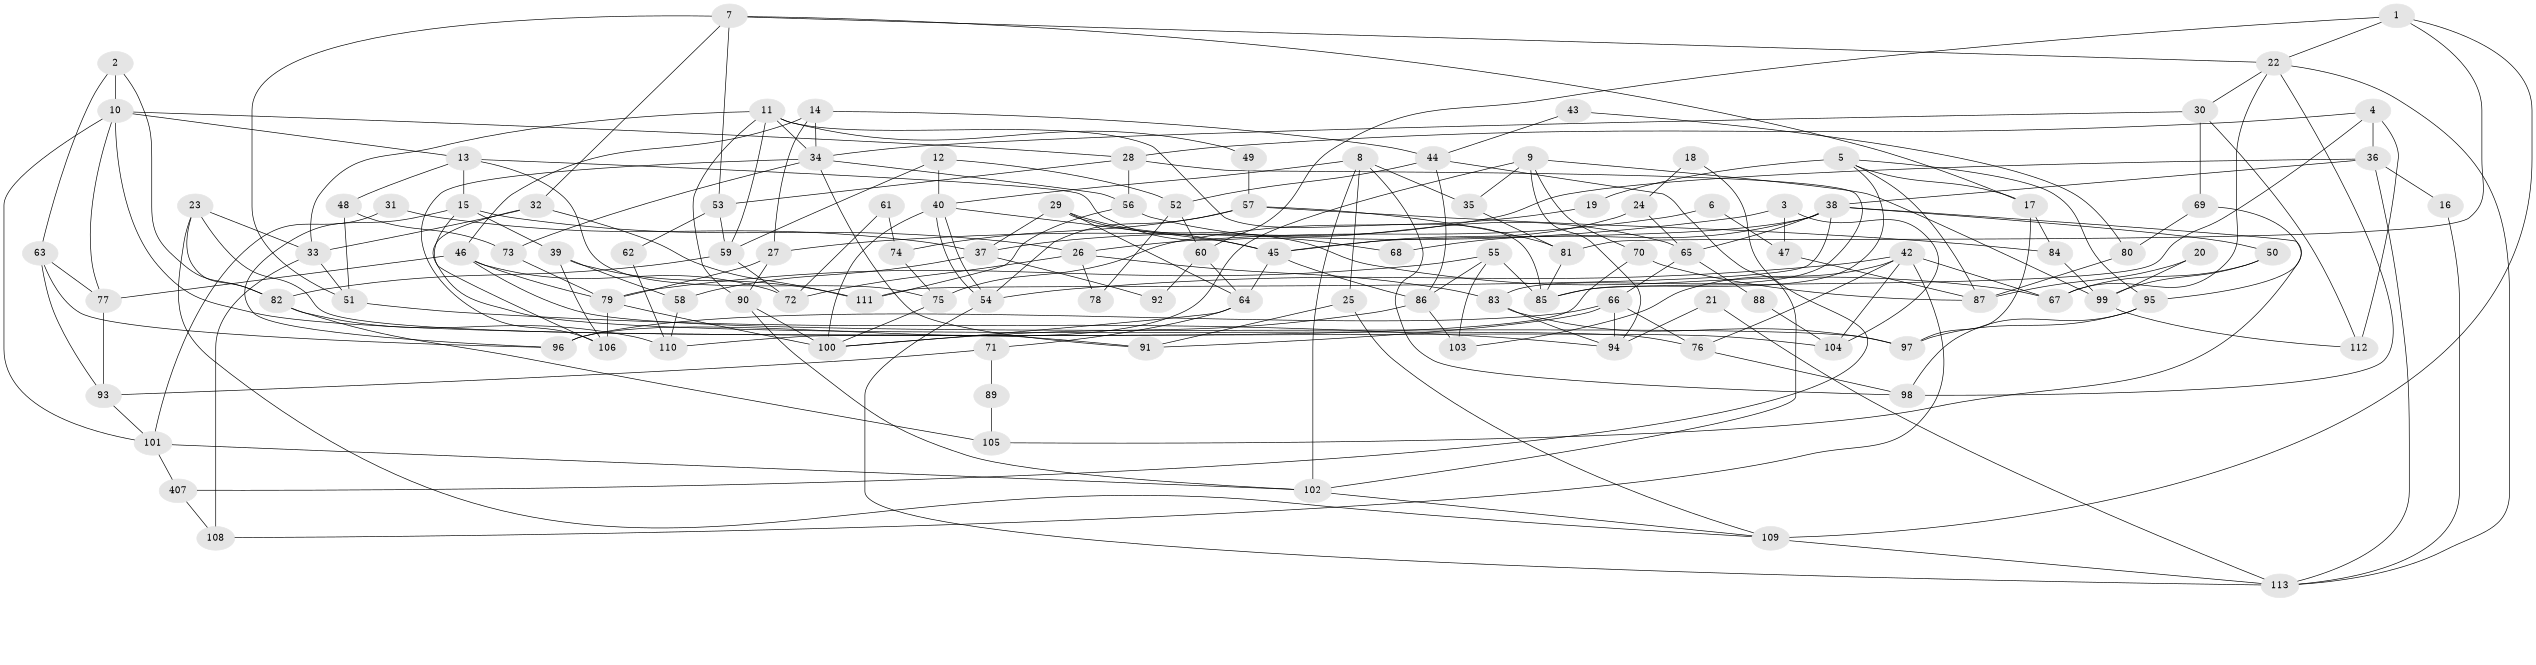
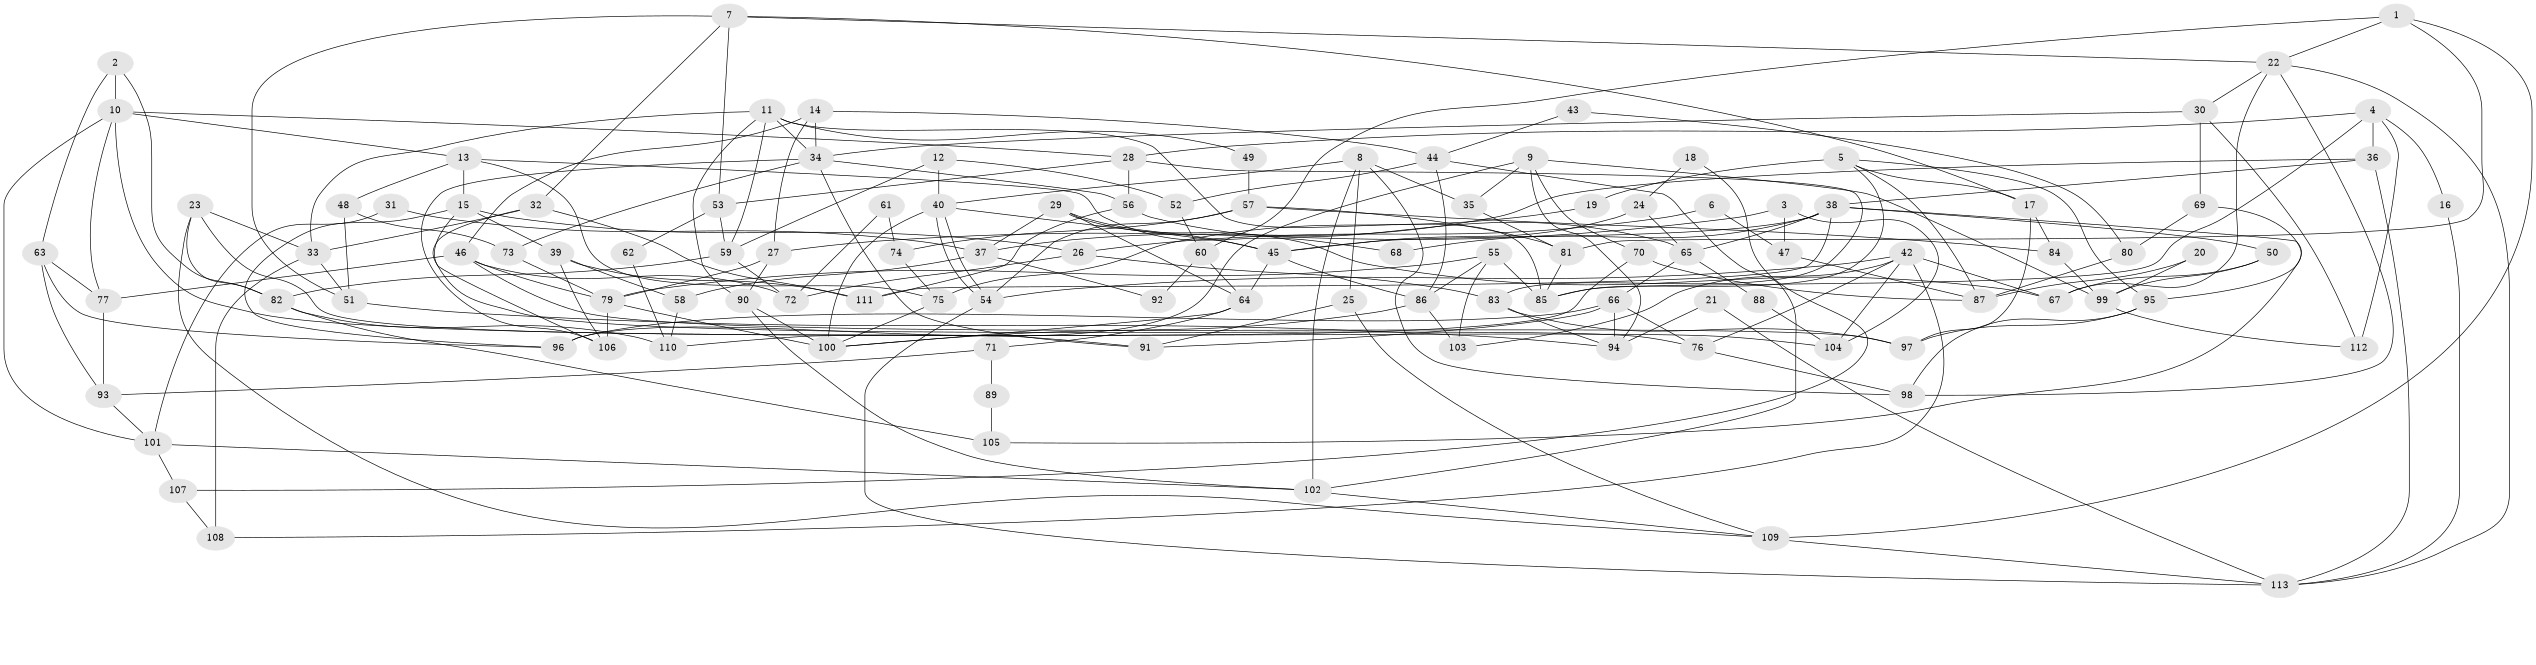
edge "36" -- "16": now "4" -- "16"
node "78": removed
node "407": label "407" -> "107"
